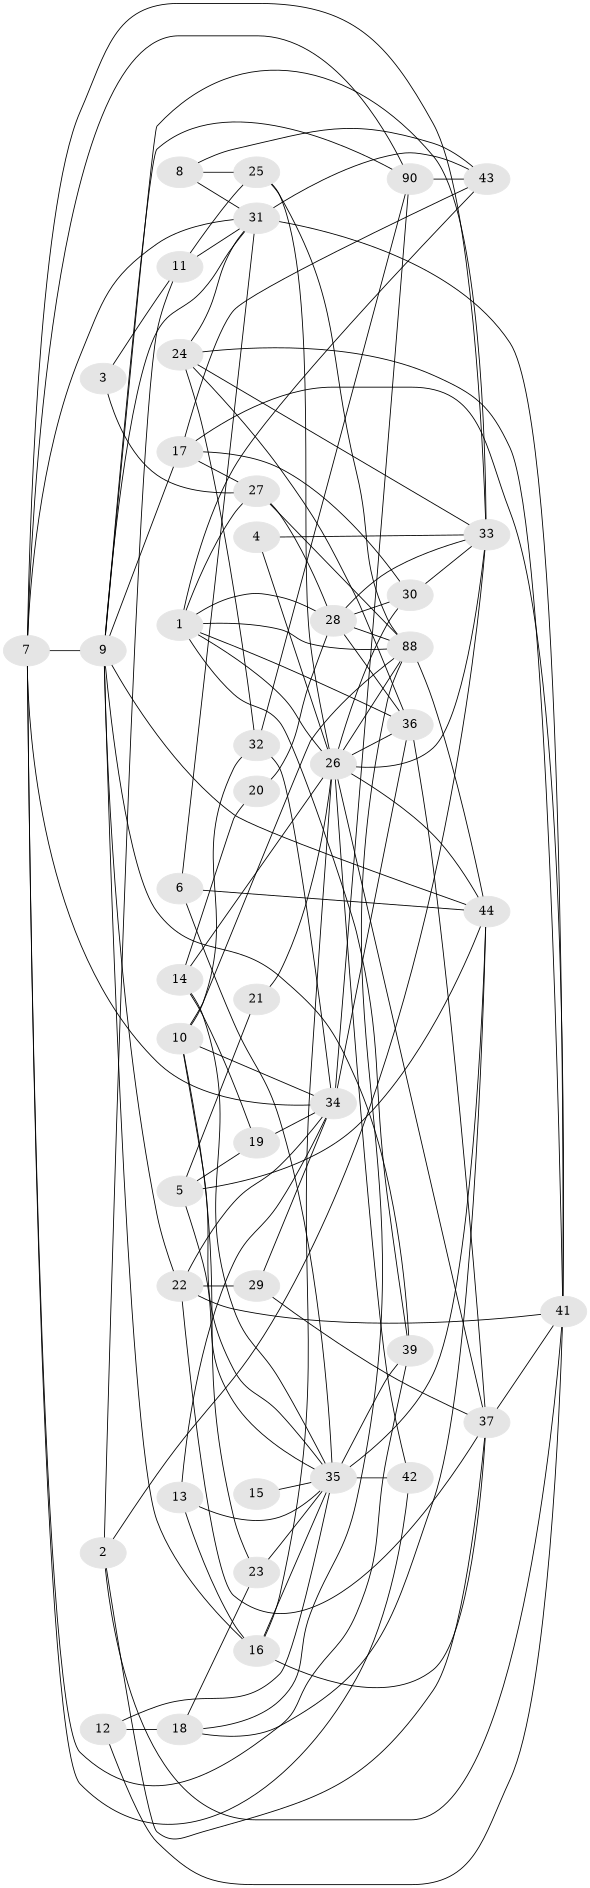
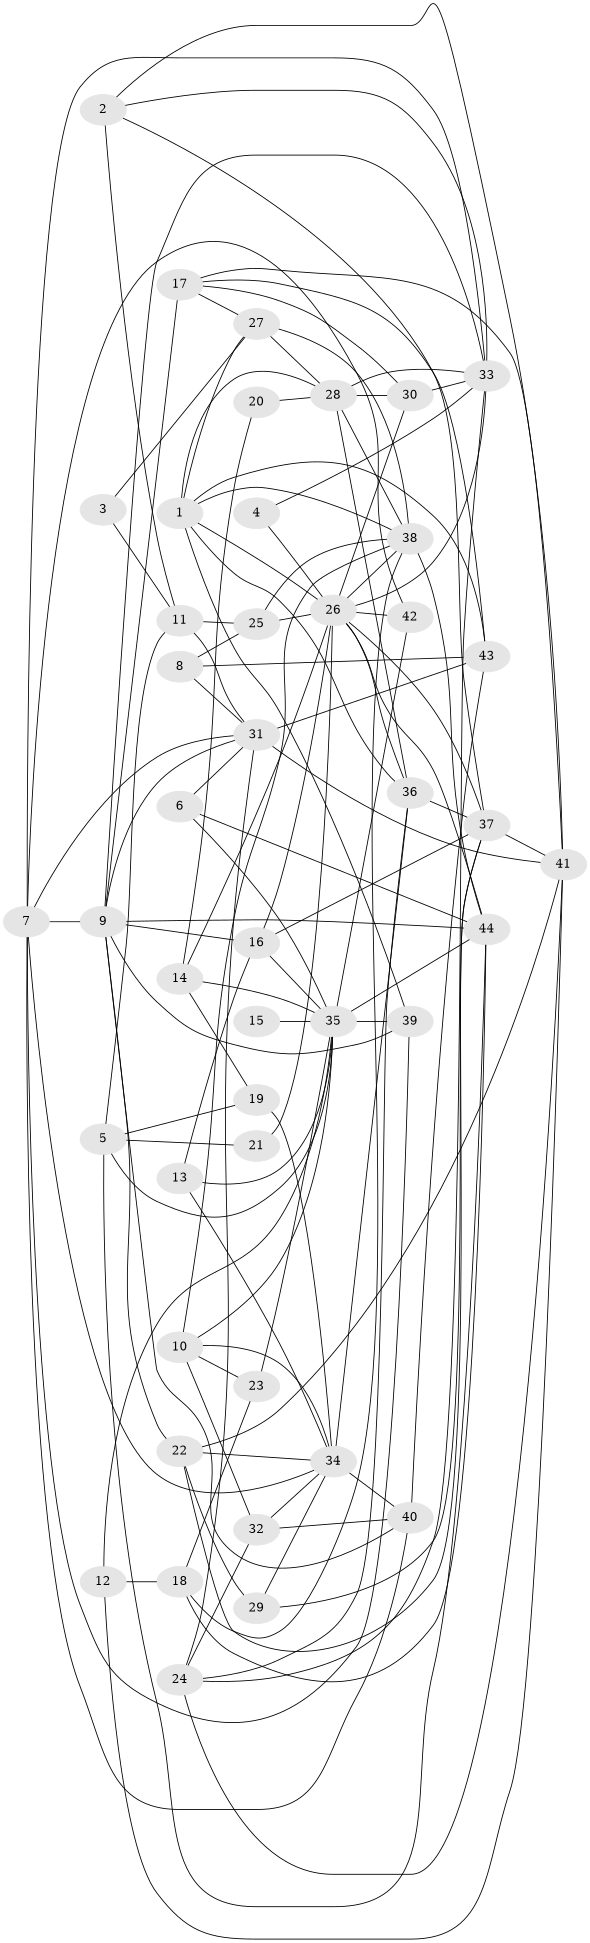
node "90": label "90" -> "40"
node "88": label "88" -> "38"
edge "11" -- "5": added
